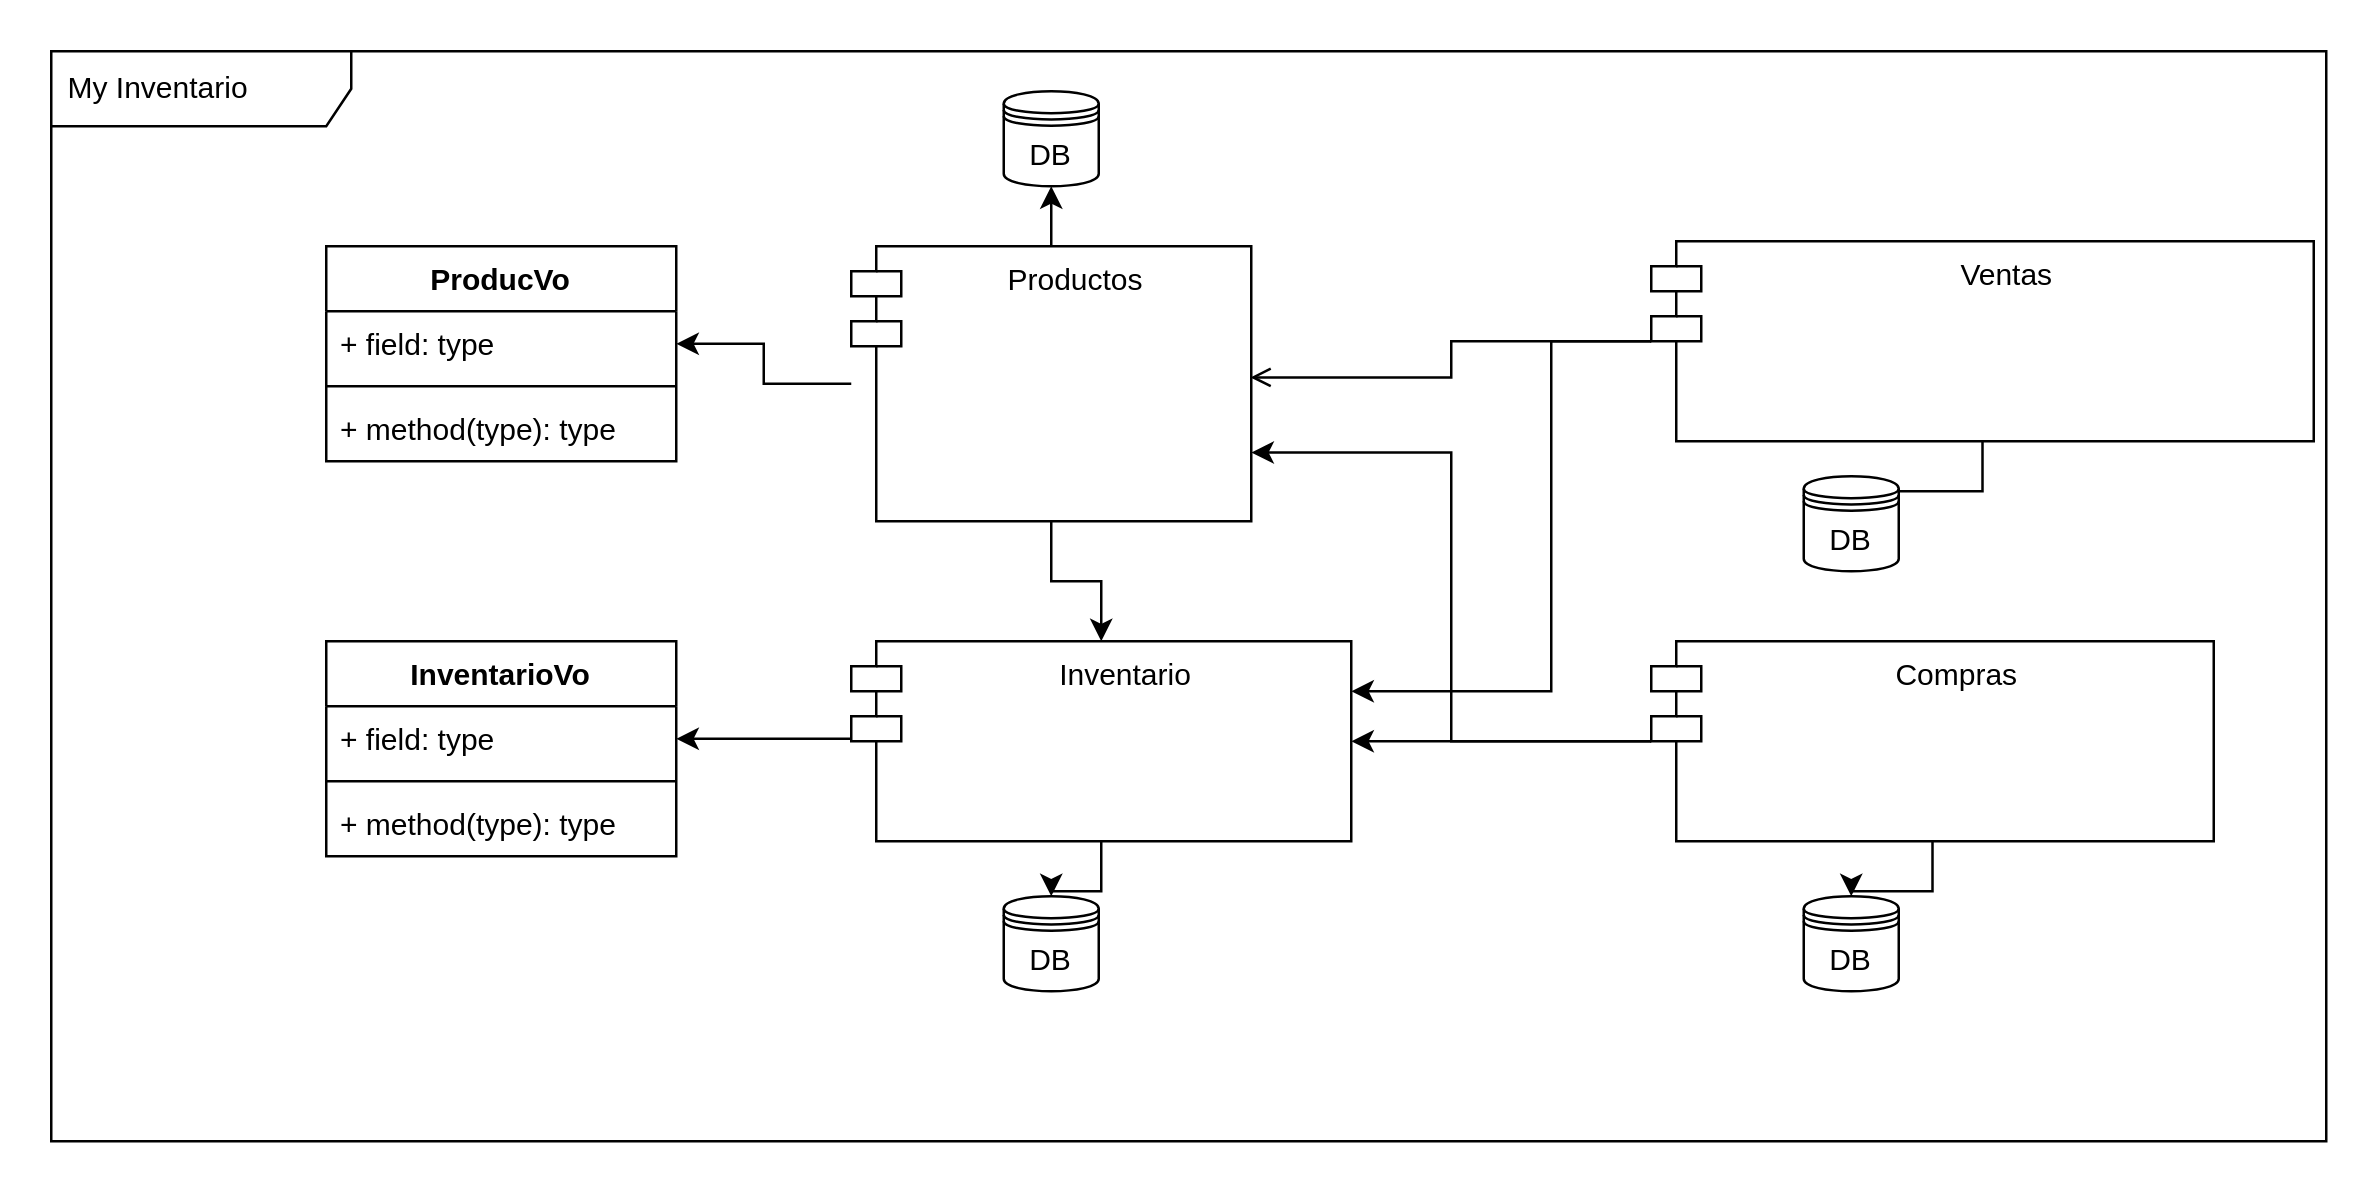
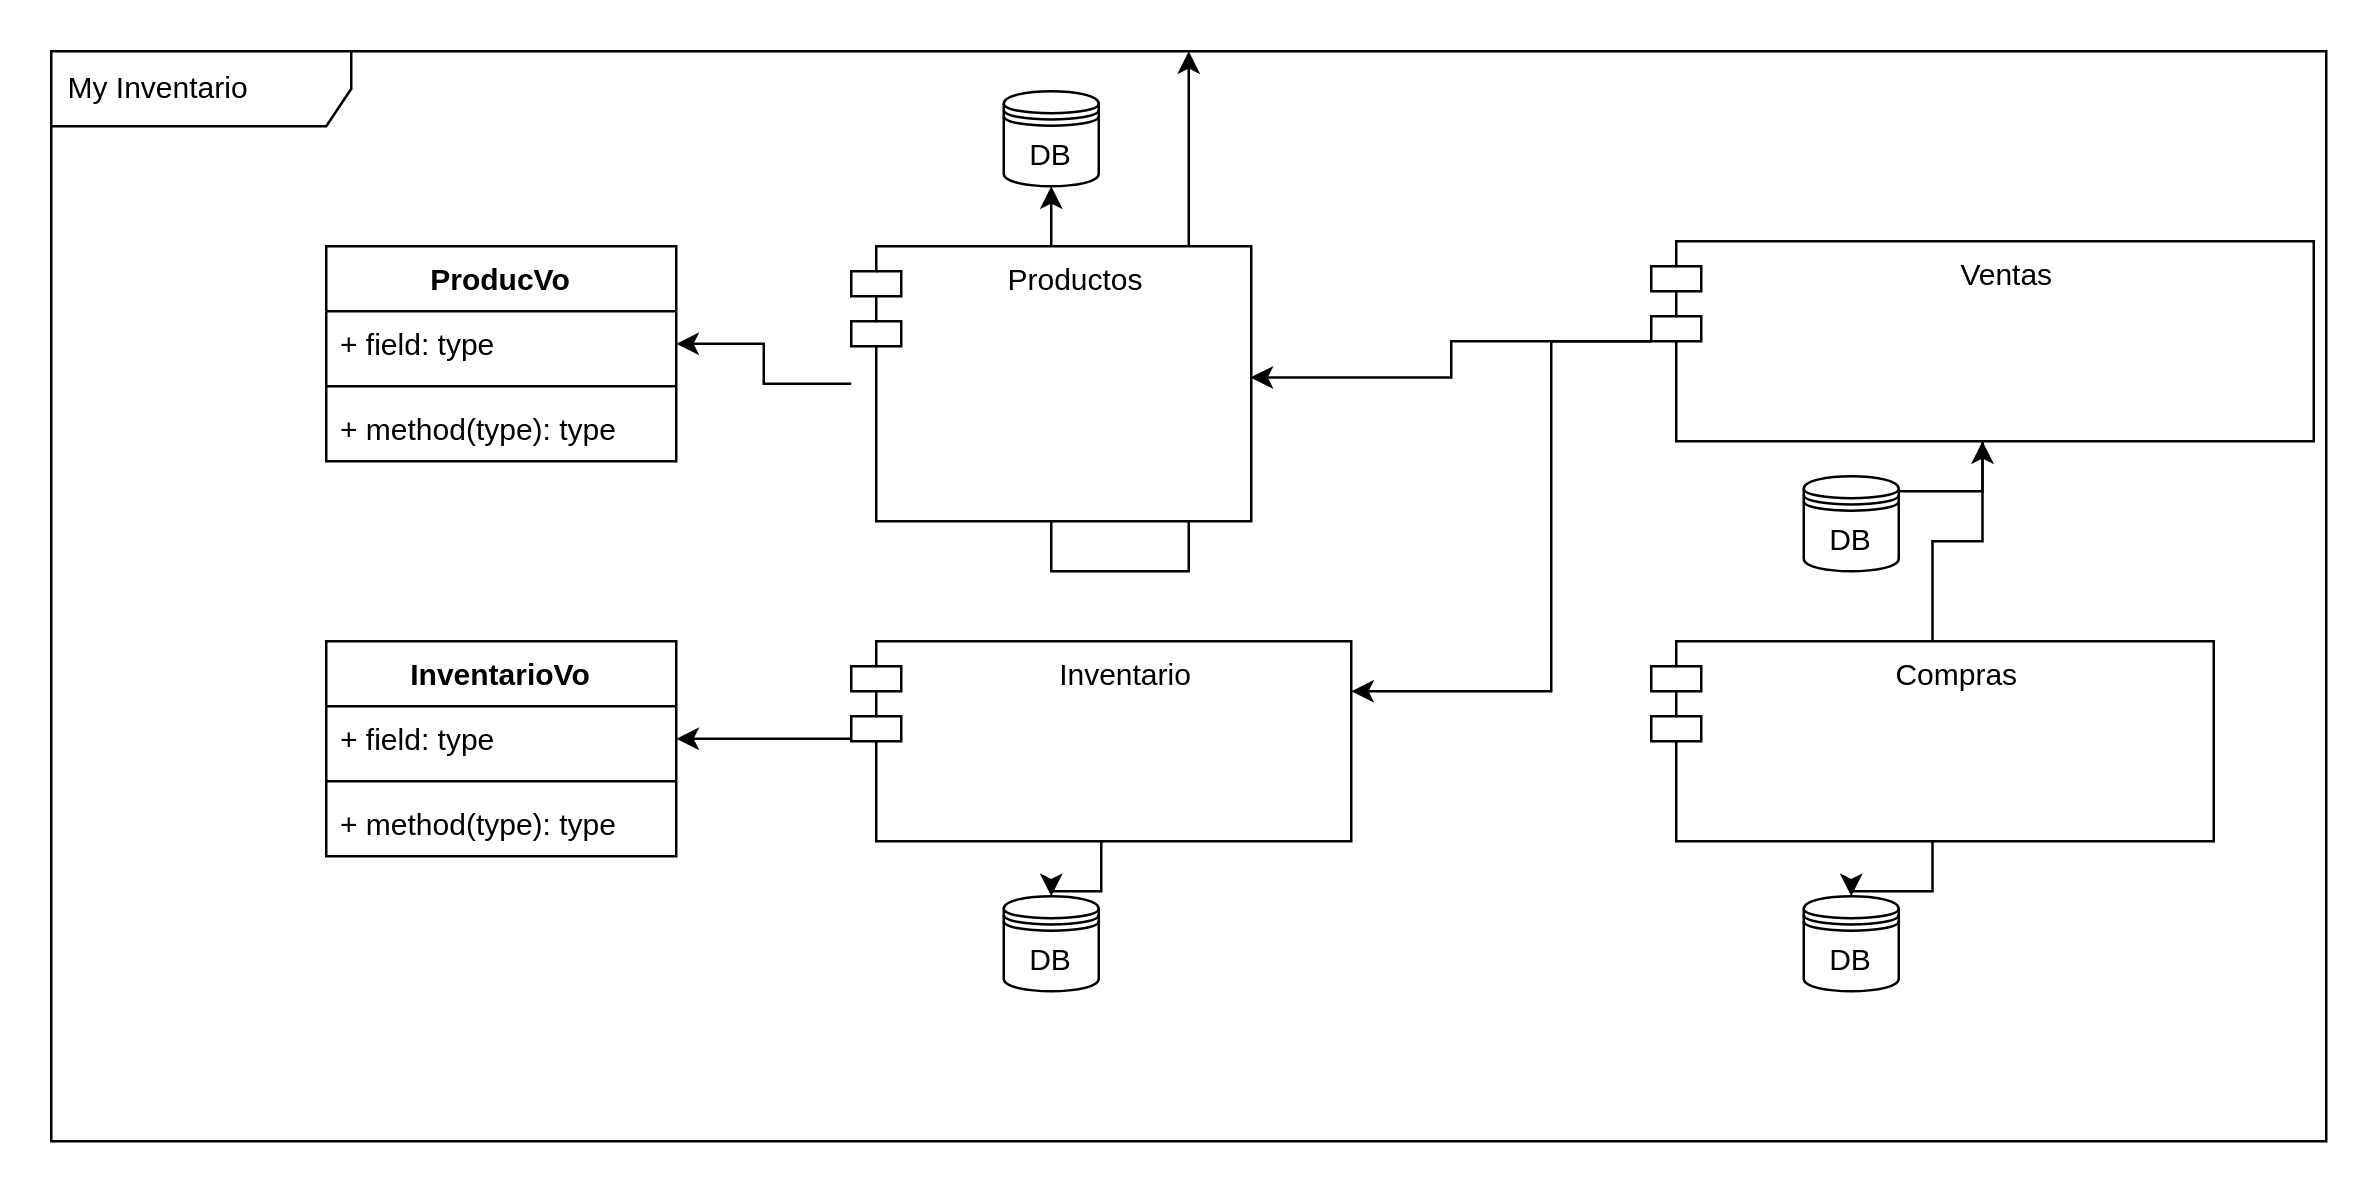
edge "Ventas" -> "Productos": arrowhead open -> classic
edge "Compras" -> "Productos": removed
edge "Productos" -> "Inventario": now "Productos" -> "My Inventario"
edge "Compras" -> "Inventario": now "Compras" -> "Ventas"
